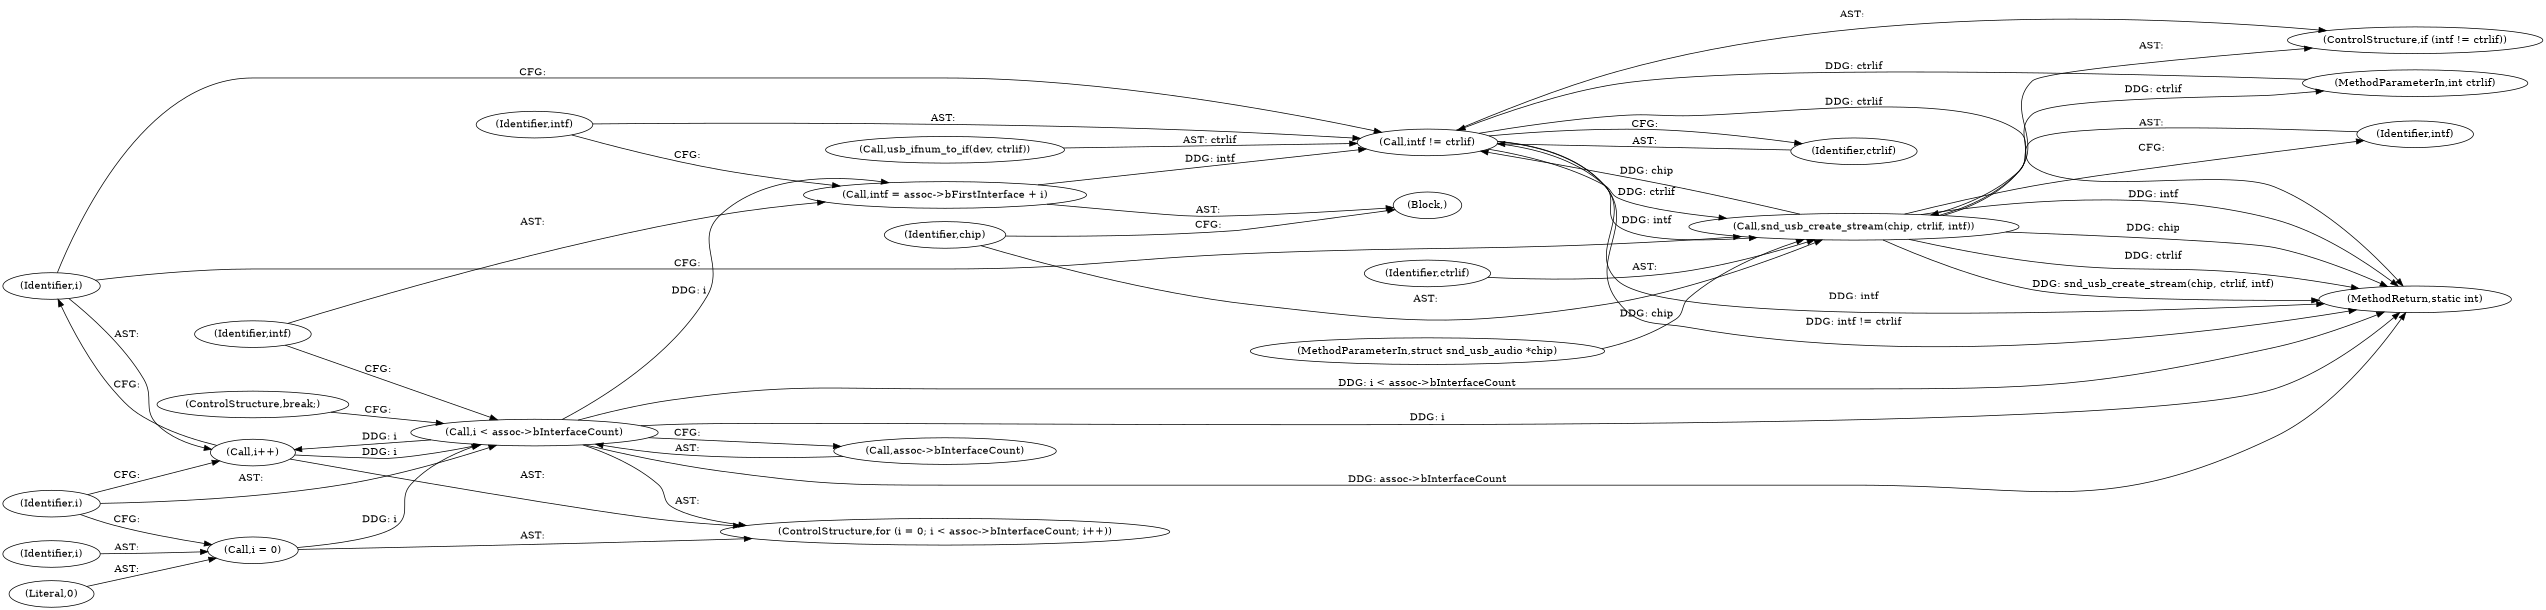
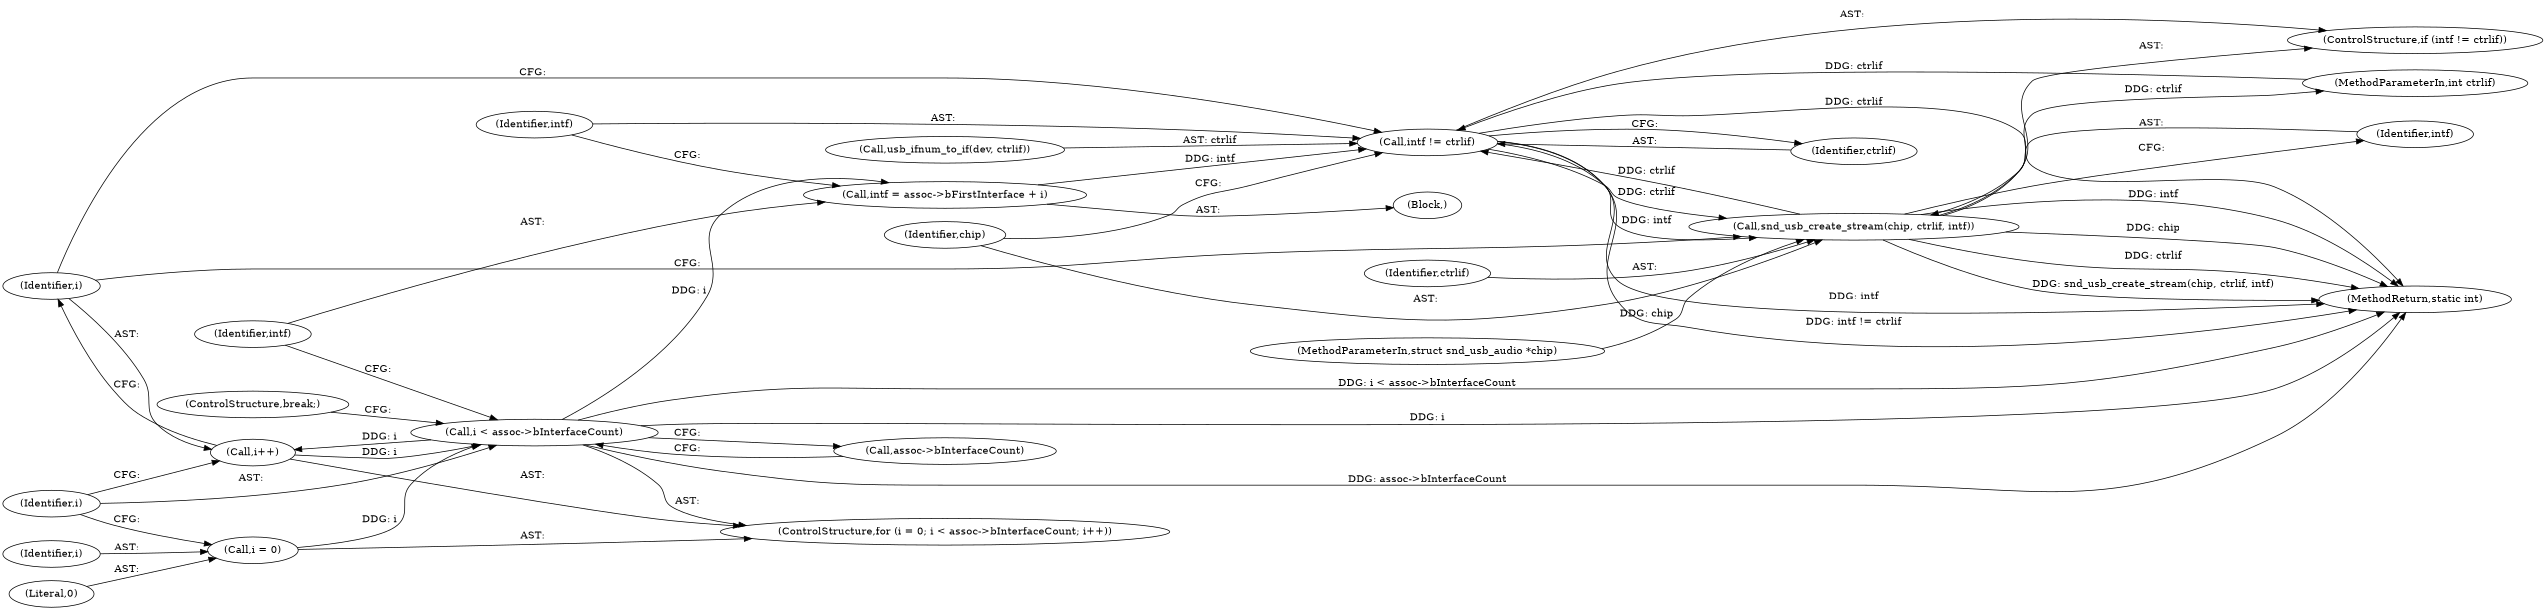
edge "(Call,snd_usb_create_stream(chip, ctrlif, intf))" -> "(Call,intf != ctrlif)": label "DDG: chip" -> "DDG: ctrlif"
edge "(Identifier,chip)" -> "(Block,)": now "(Identifier,chip)" -> "(Call,intf != ctrlif)"
edge "(Call,assoc->bInterfaceCount)" -> "(Call,i < assoc->bInterfaceCount)": label "AST: " -> "CFG: "
